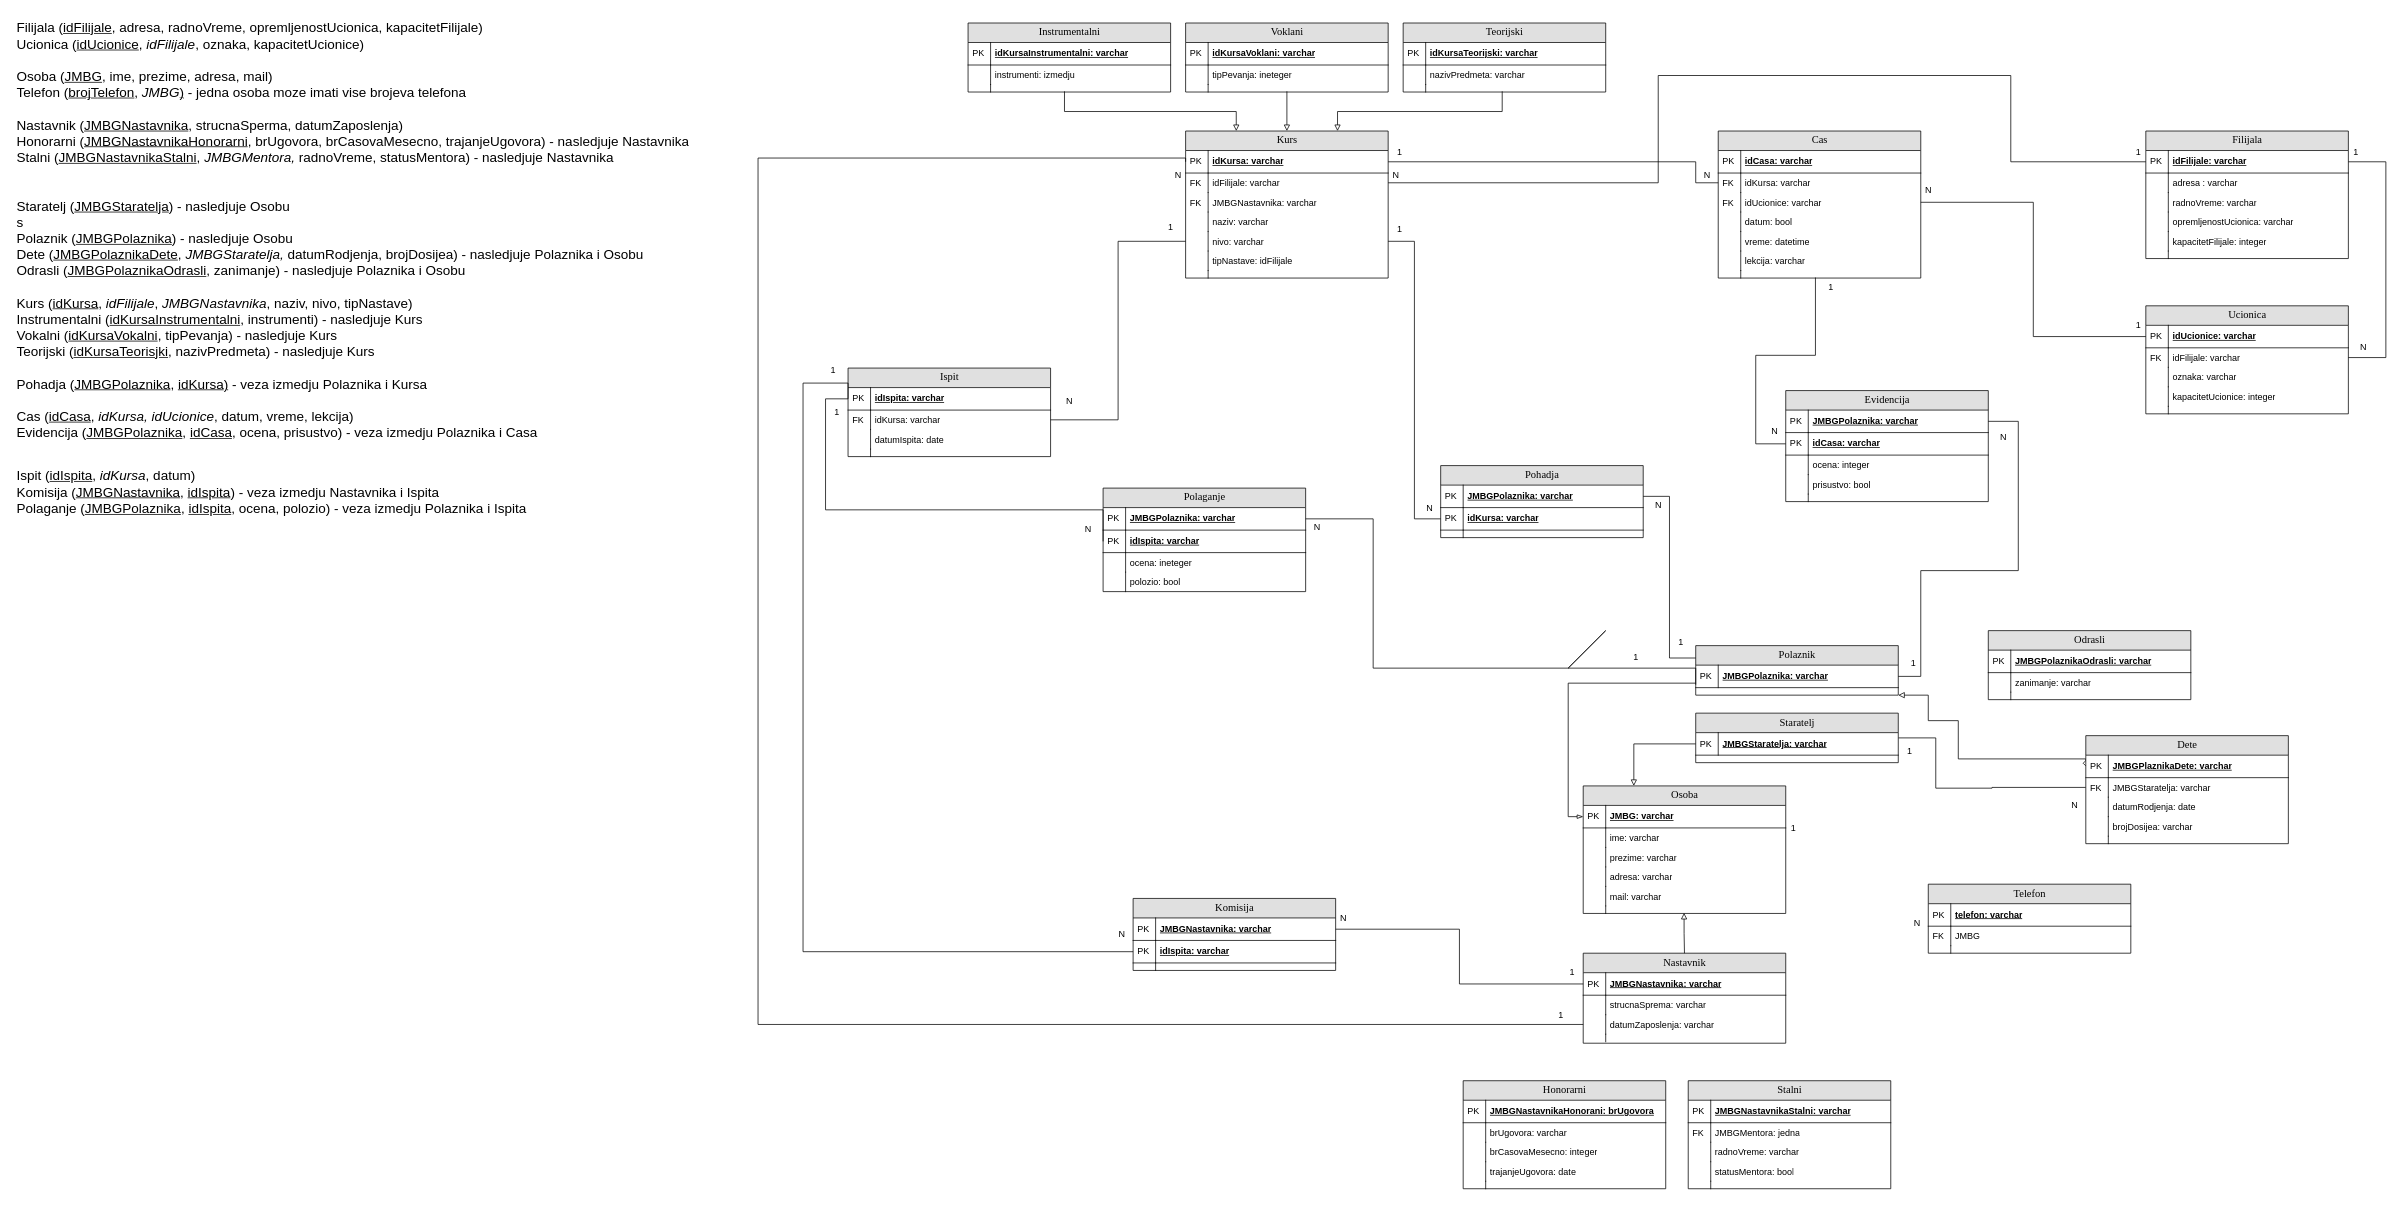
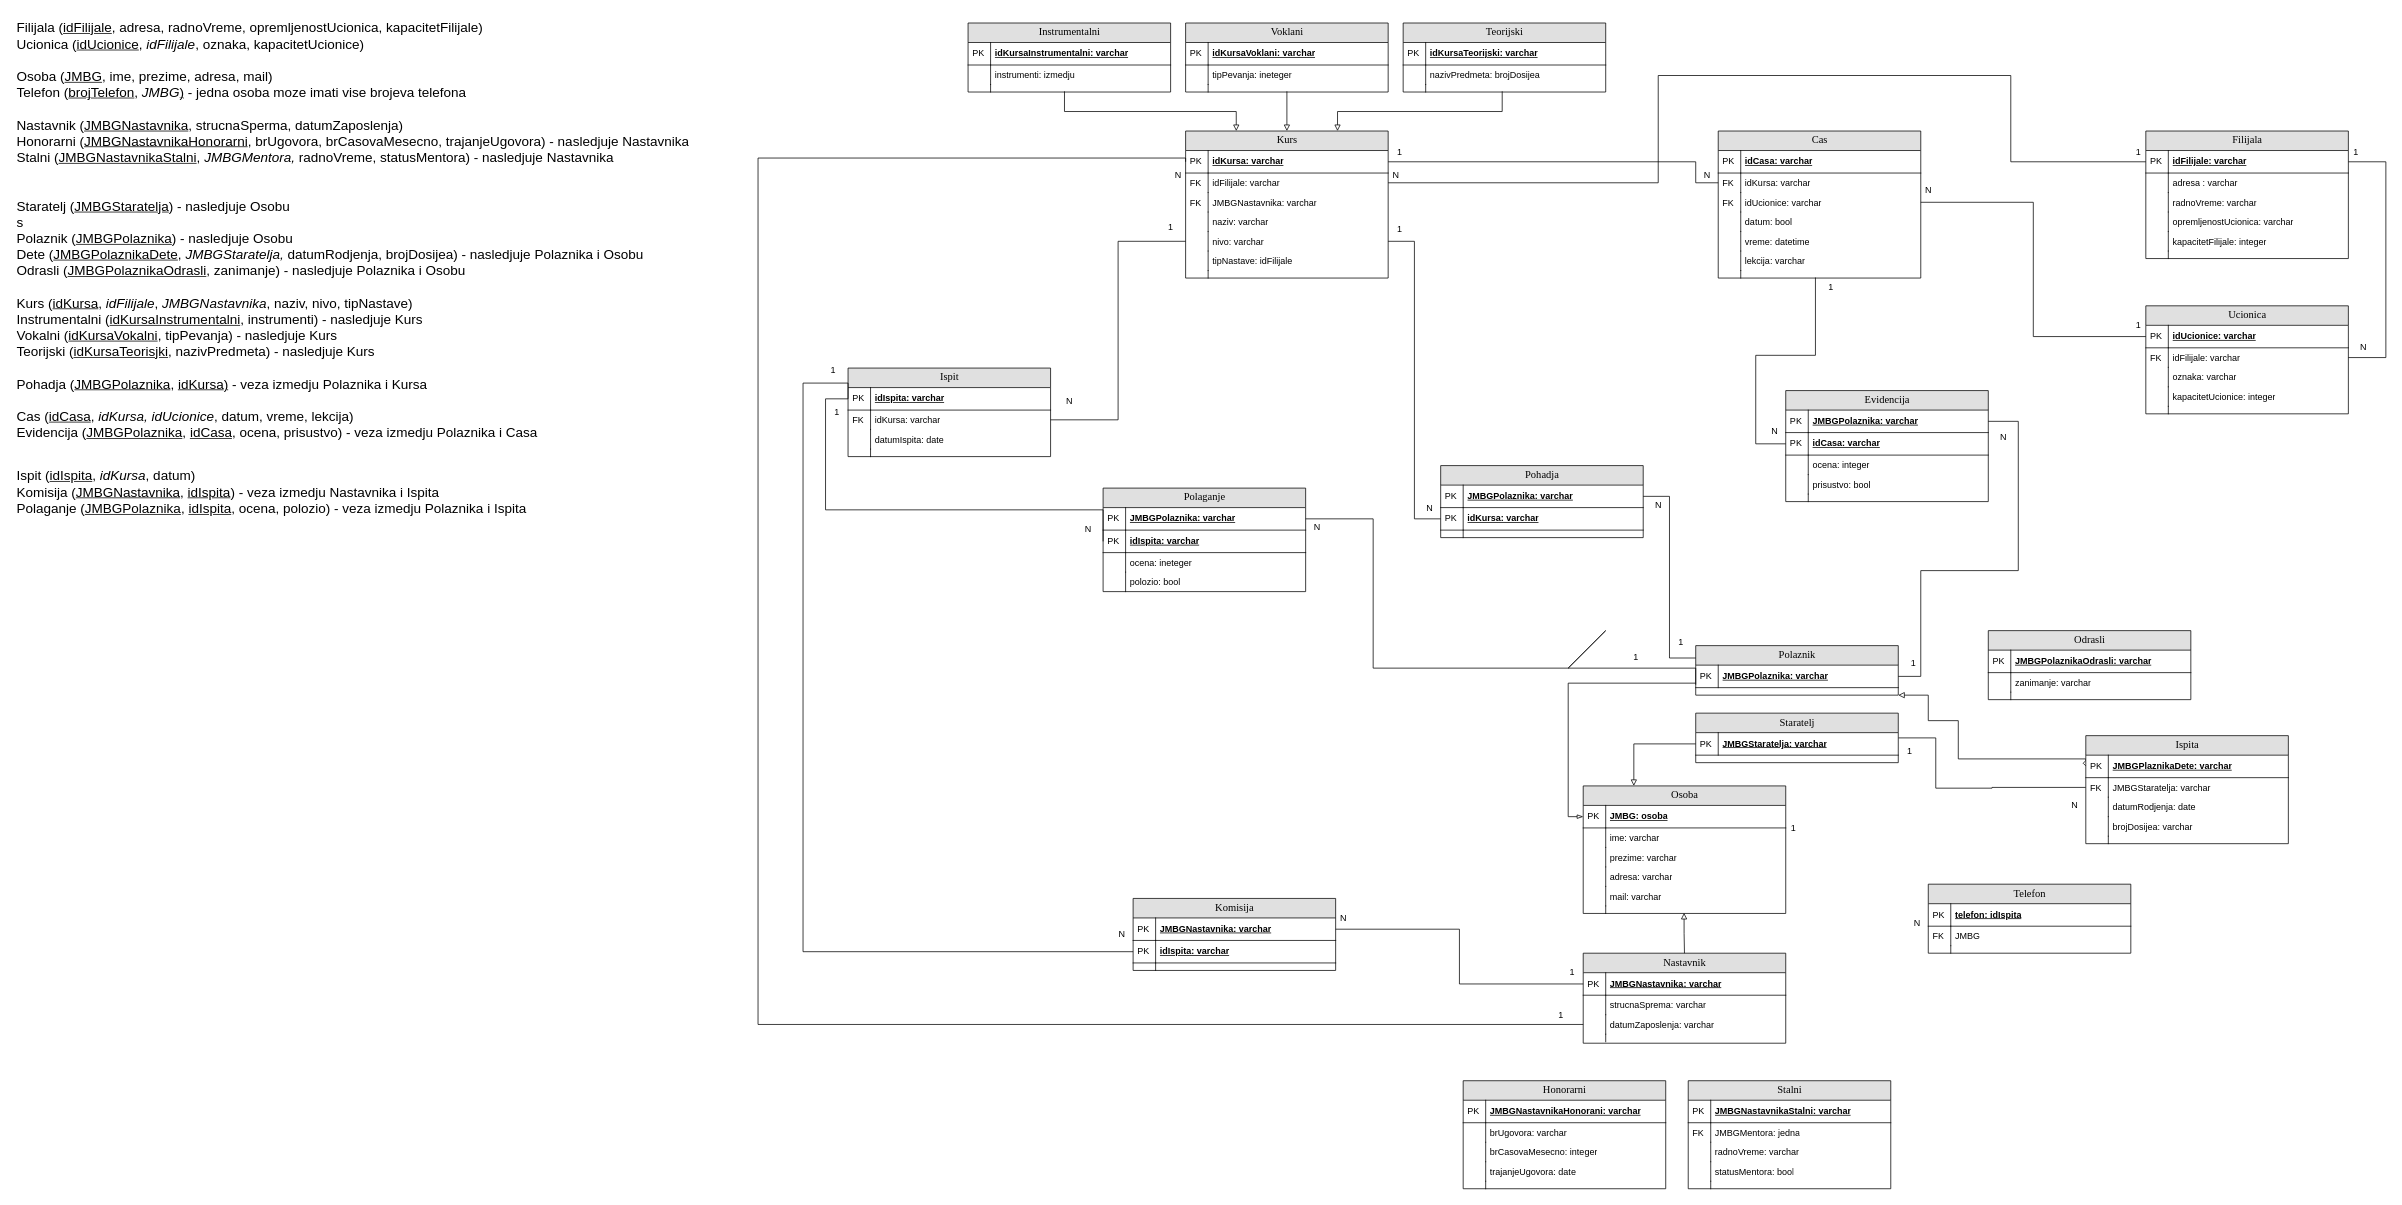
node "nazivPredmeta: varchar": label "nazivPredmeta: varchar" -> "nazivPredmeta: brojDosijea"
node "Dete": label "Dete" -> "Ispita"
node "JMBG: varchar": label "JMBG: varchar" -> "JMBG: osoba"
node "telefon: varchar": label "telefon: varchar" -> "telefon: idIspita"
node "JMBGNastavnikaHonorani: brUgovora": label "JMBGNastavnikaHonorani: brUgovora" -> "JMBGNastavnikaHonorani: varchar"
